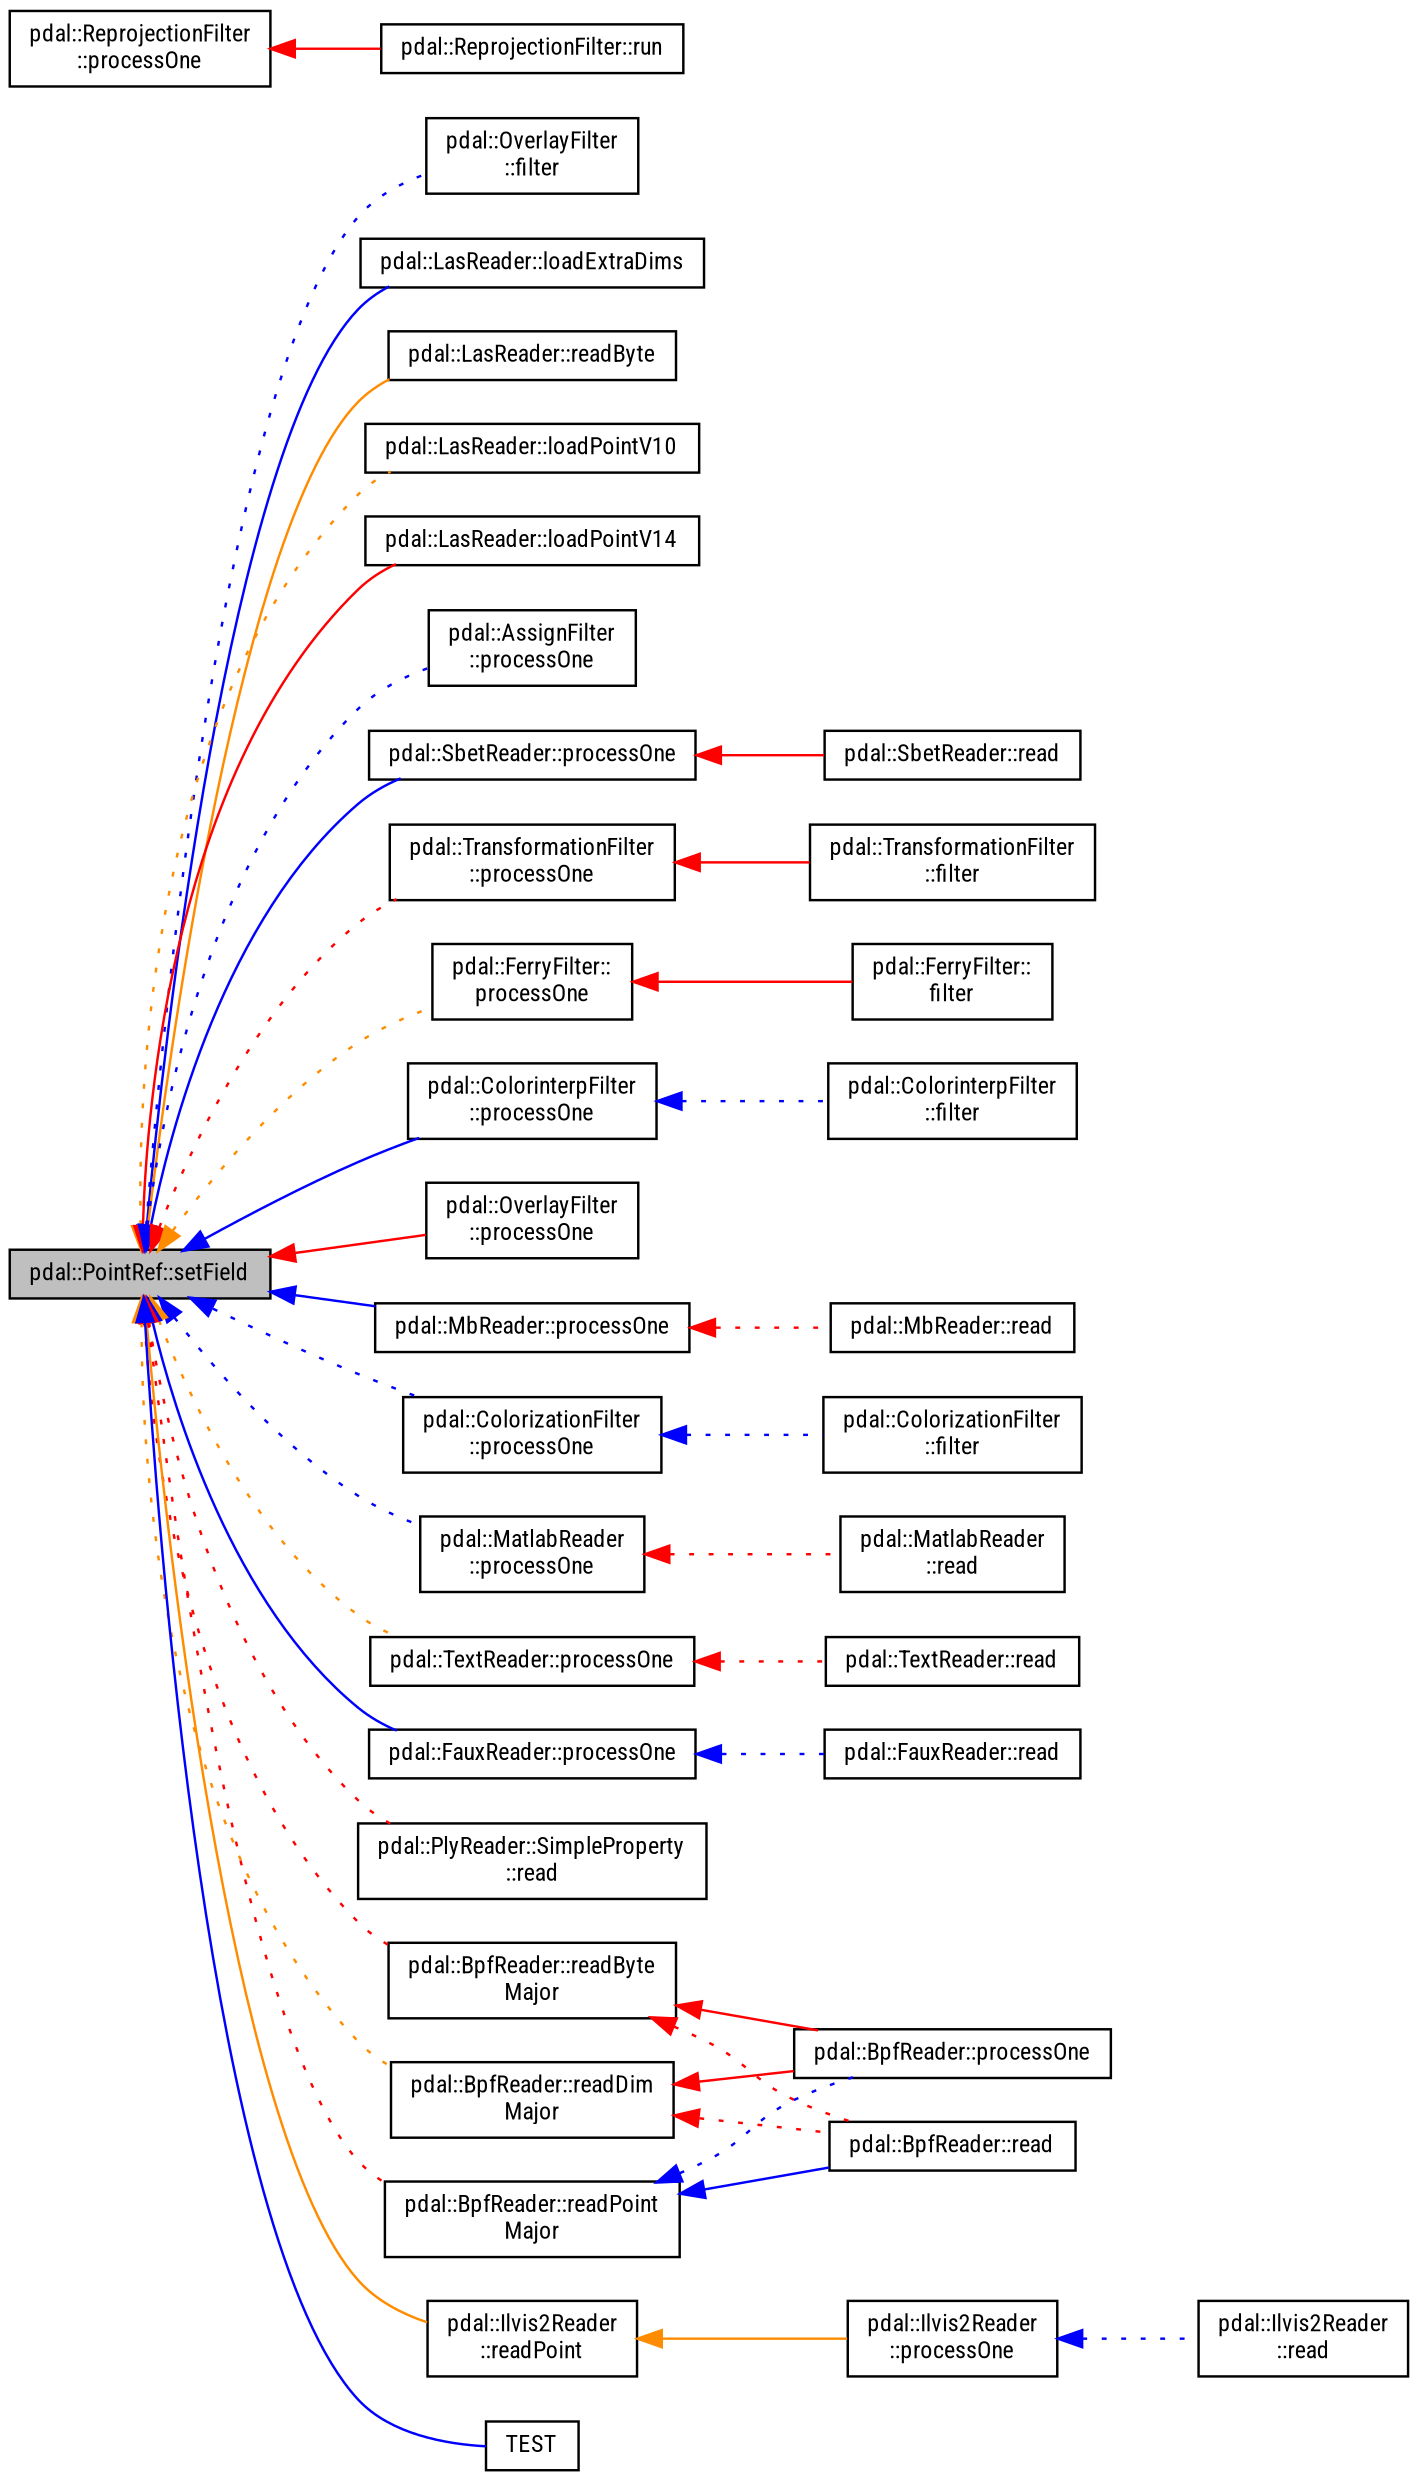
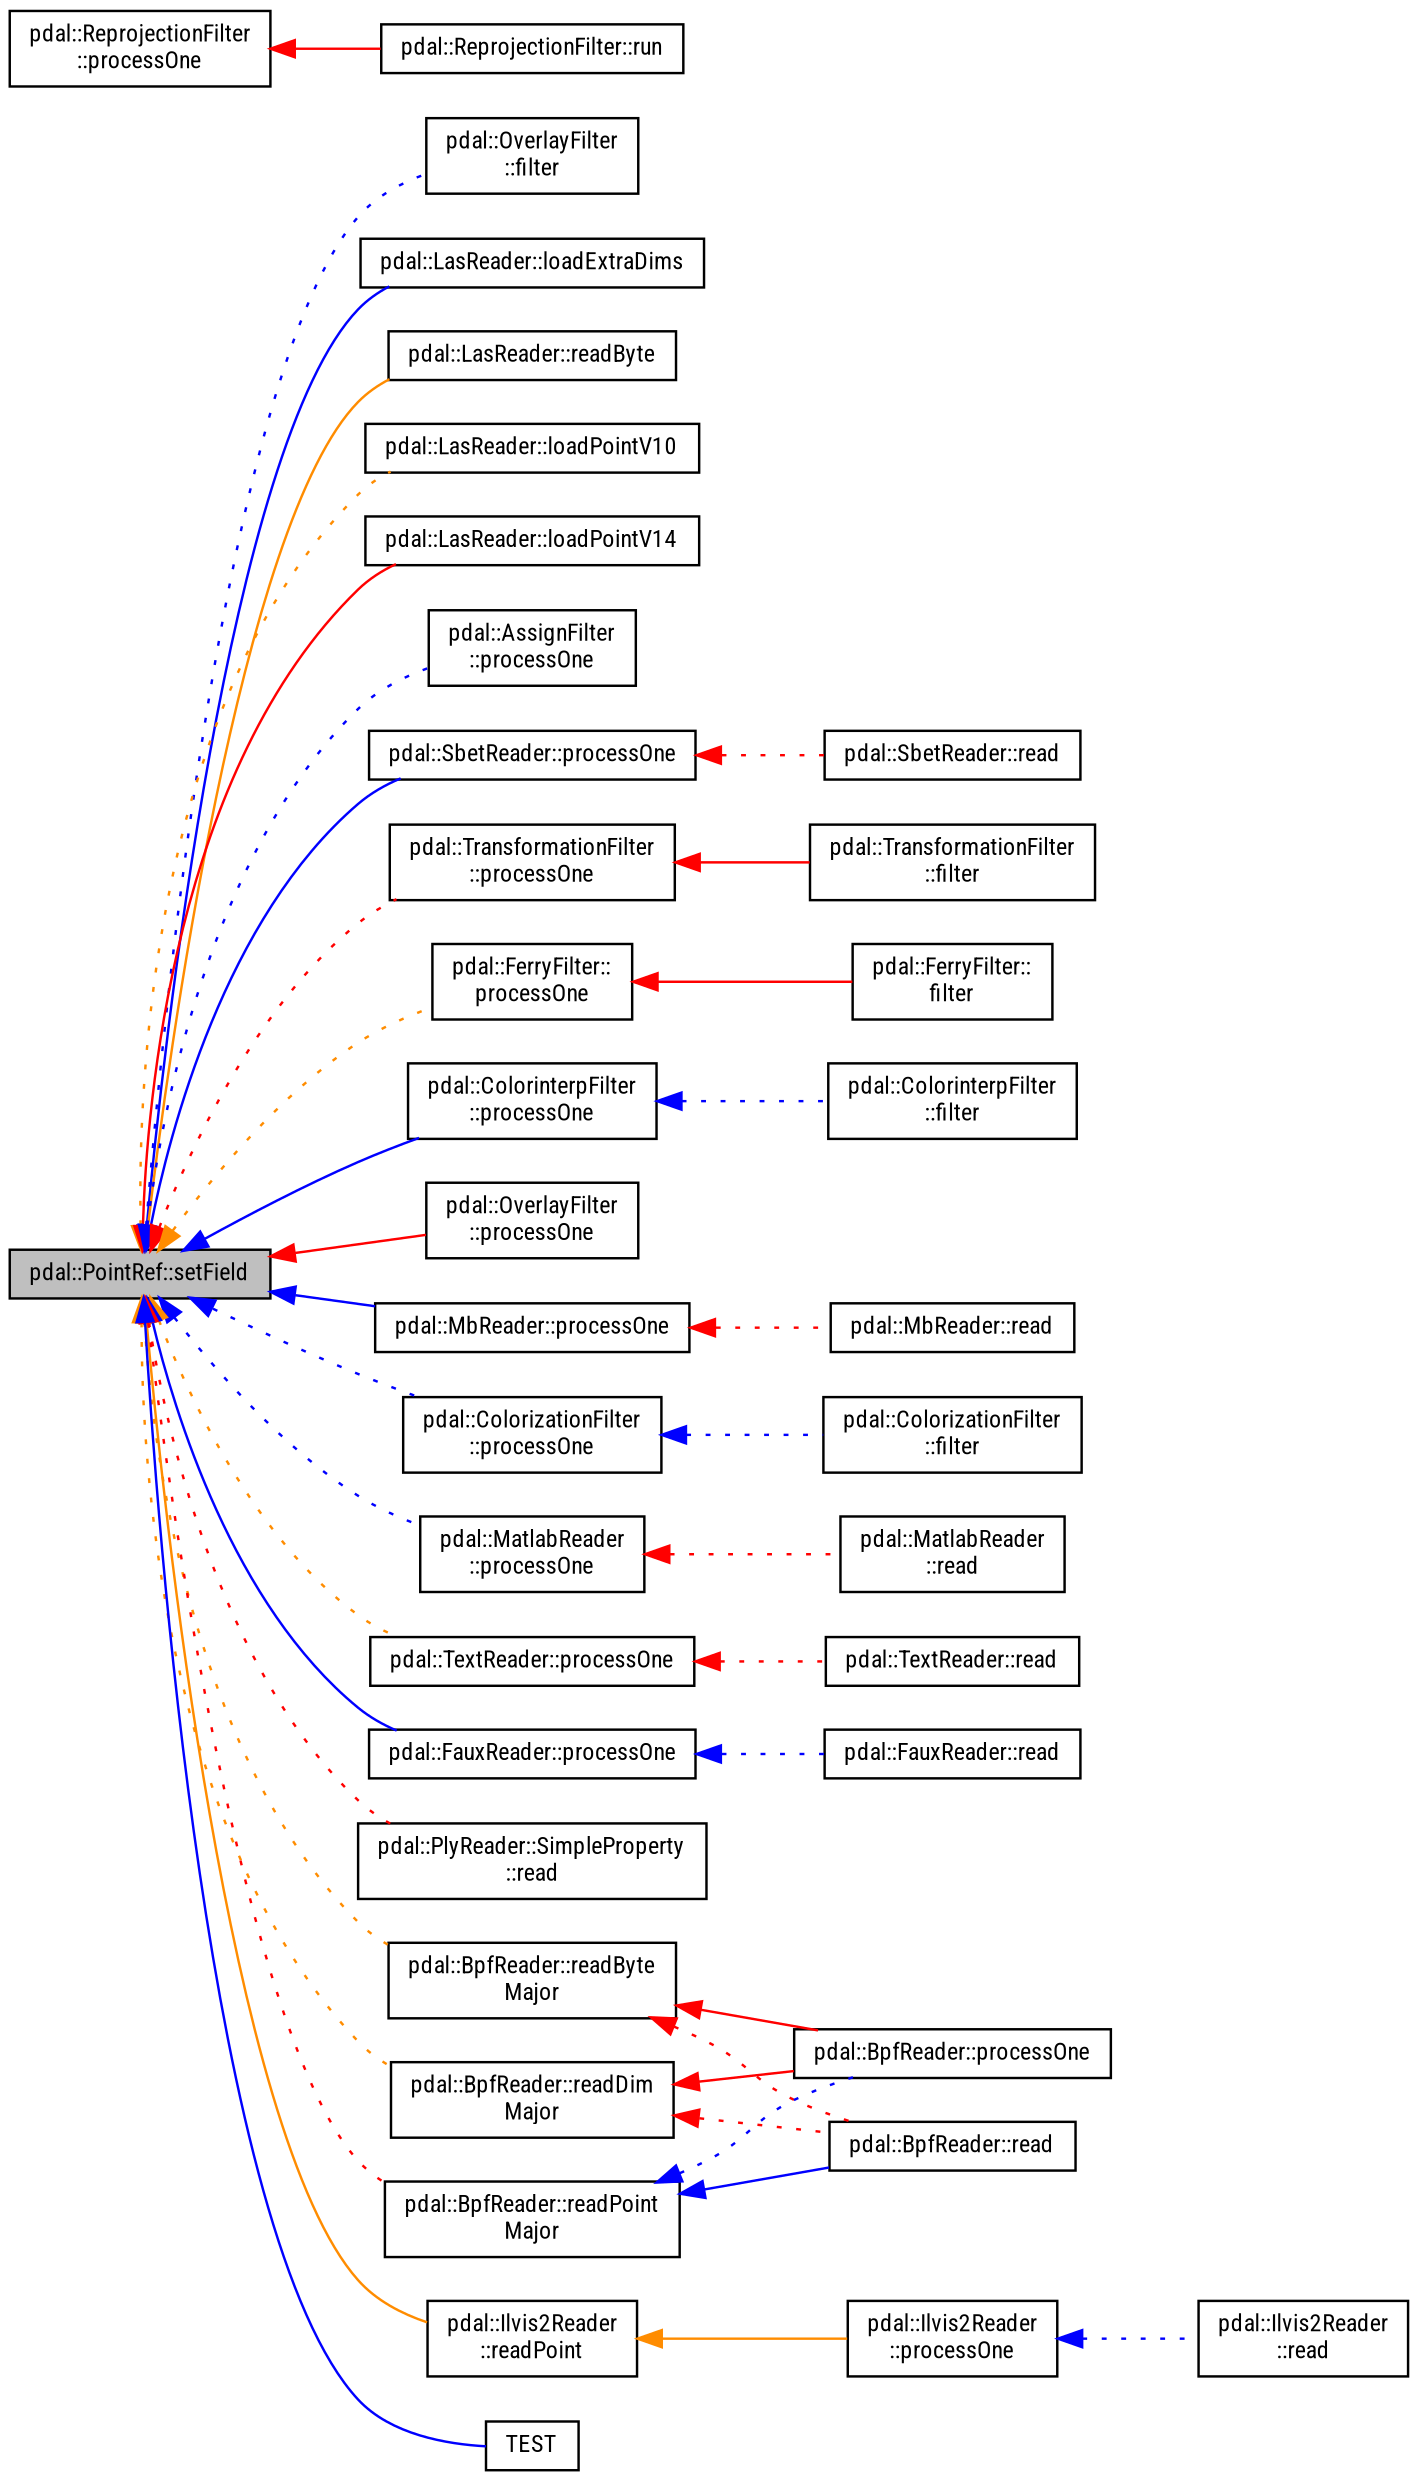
edge "pdal::SbetReader::read" -> "pdal::SbetReader::processOne": style solid -> dotted
edge "pdal::BpfReader::readByte Major" -> "pdal::PointRef::setField": color red -> darkorange
